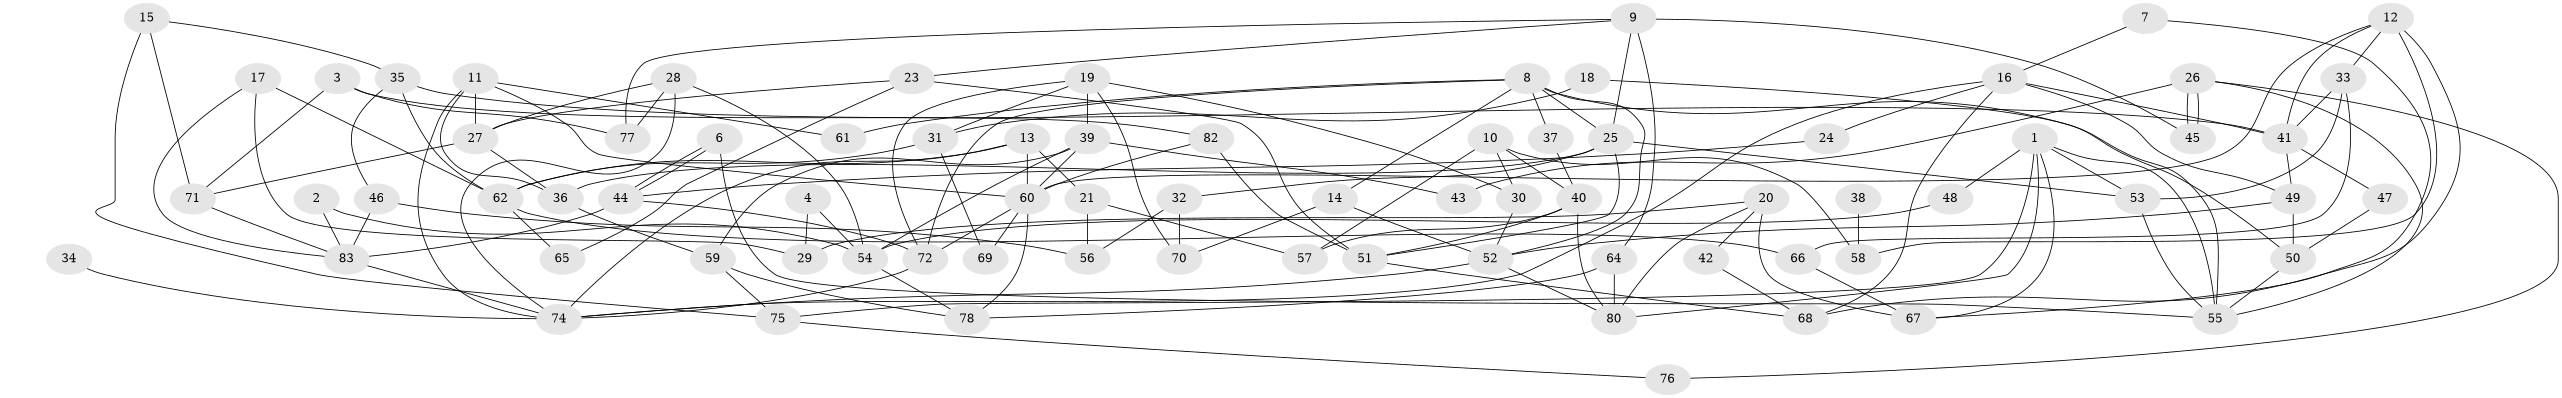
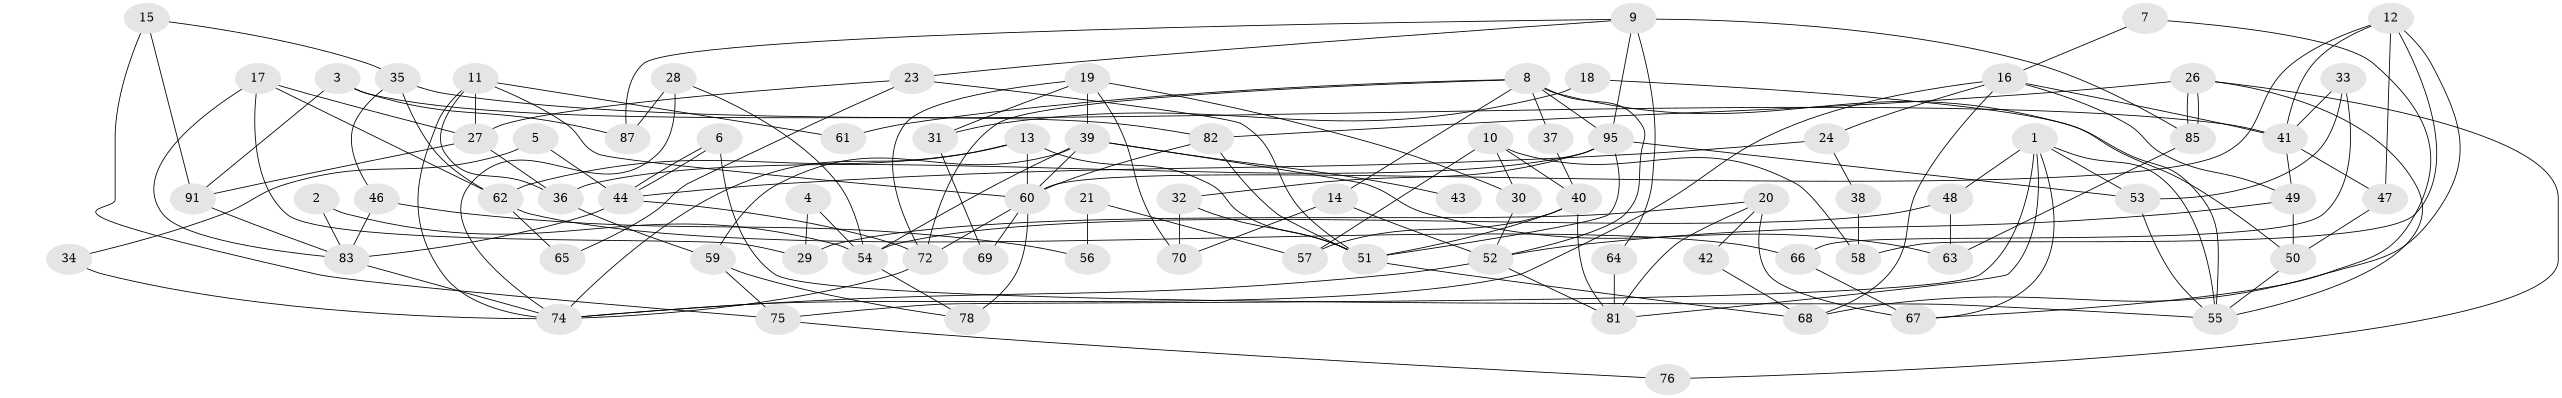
edge "12" -- "33": now "12" -- "47"
edge "28" -- "27": now "17" -- "27"
node "5": added
node "77": label "77" -> "87"
node "25": label "25" -> "95"
node "45": label "45" -> "85"
edge "26" -- "43": now "26" -- "82"
edge "31" -- "62": removed
edge "13" -- "21": now "13" -- "51"
edge "24" -- "38": added
node "71": label "71" -> "91"
edge "32" -- "56": now "32" -- "51"
node "63": added
edge "64" -- "78": removed
node "80": label "80" -> "81"
